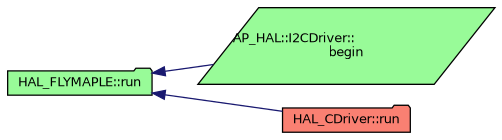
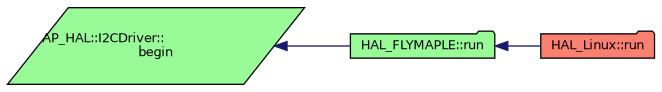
edge "AP_HAL::I2CDriver:: begin" -> "HAL_FLYMAPLE::run": reversed
node "HAL_CDriver::run": label "HAL_CDriver::run" -> "HAL_Linux::run"
